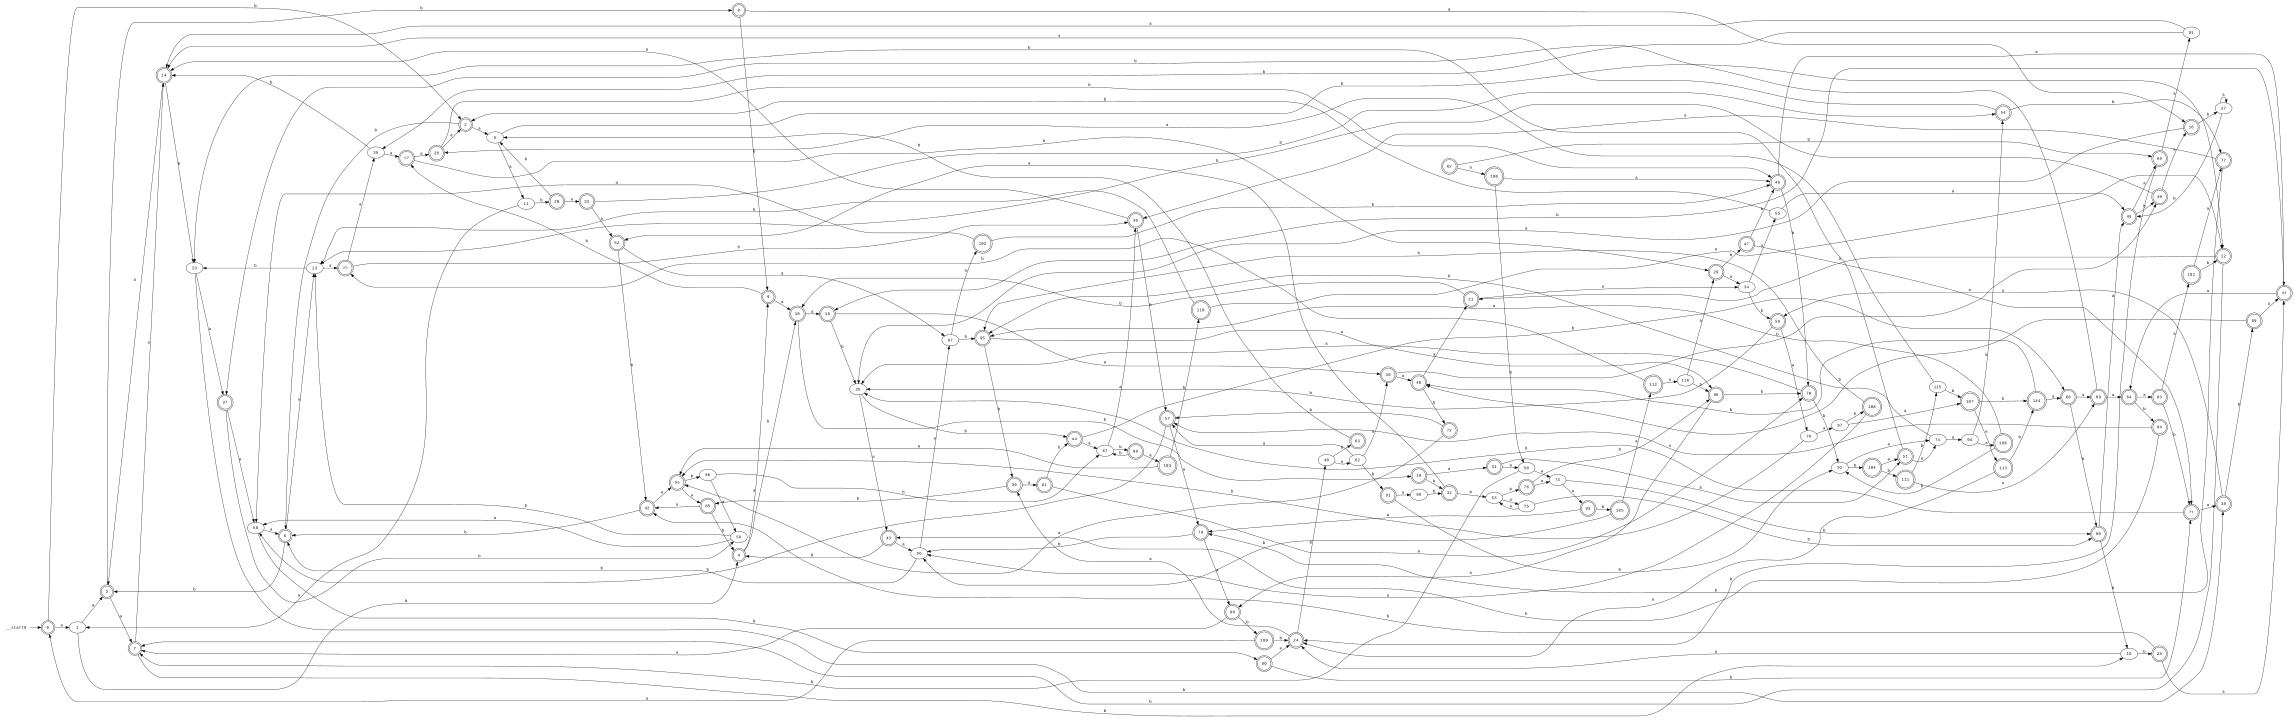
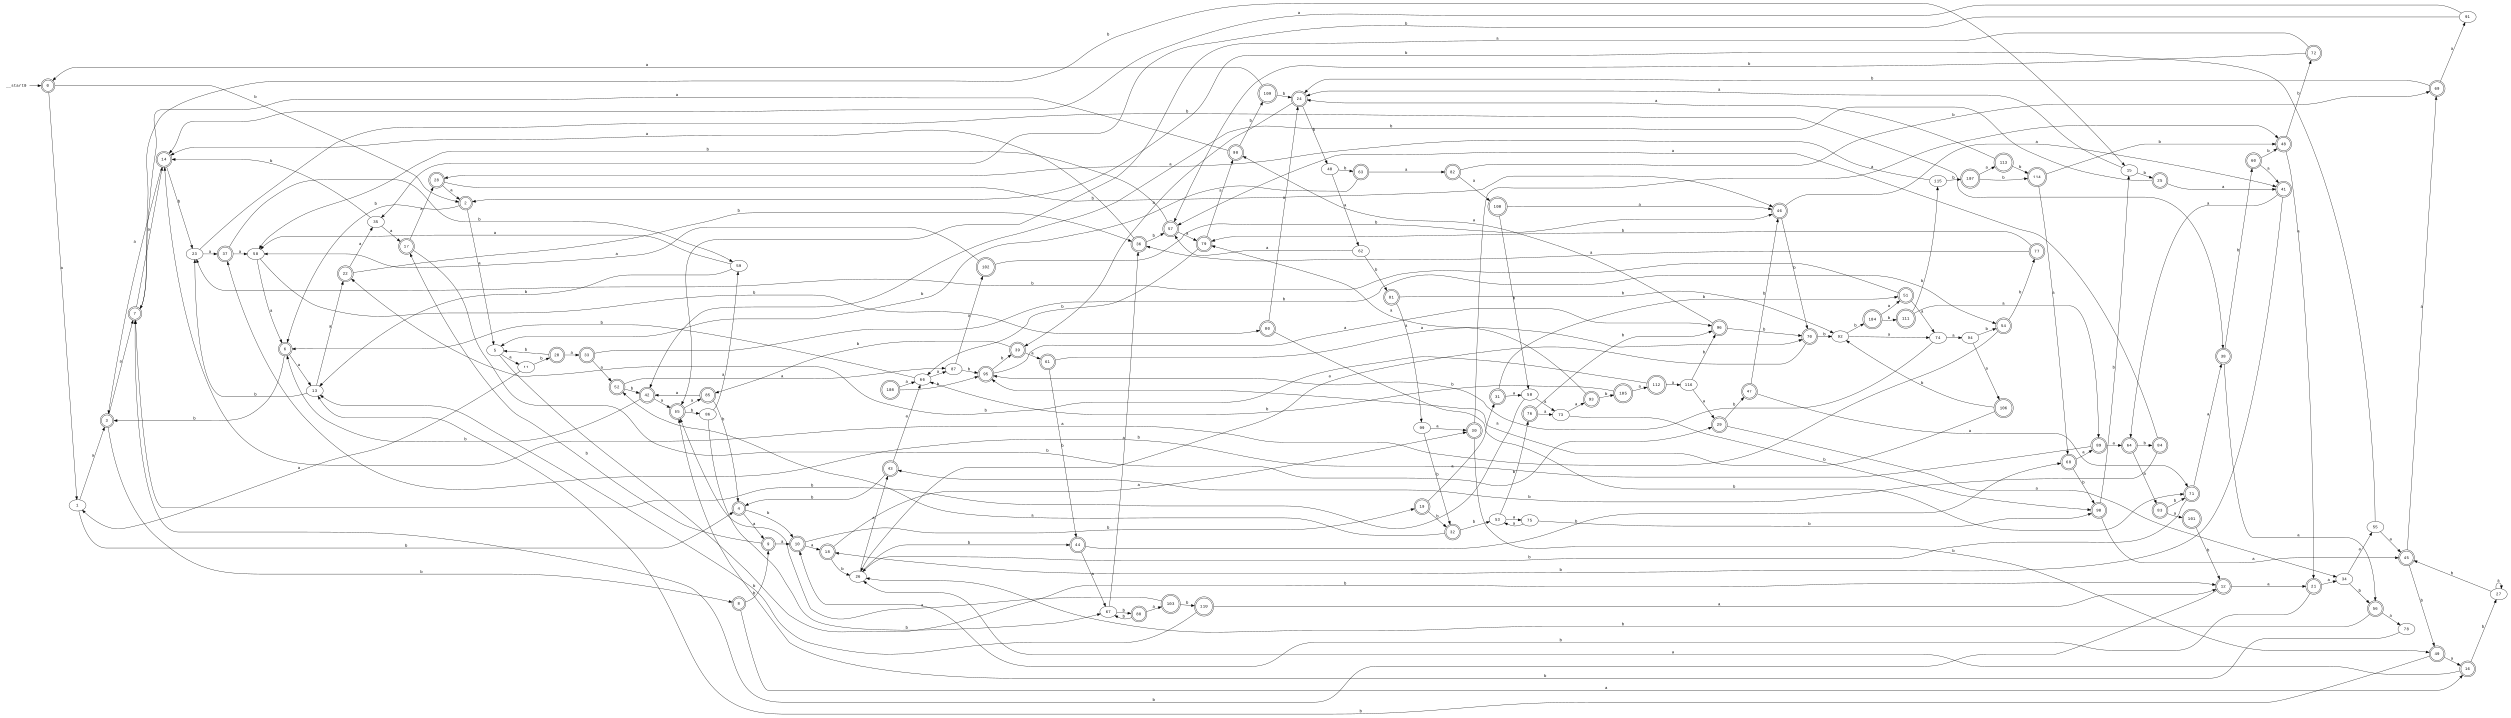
edge "63" -> "82": added, label "a"
edge "101" -> "77": removed, label "a"
node "144": label "144" -> "114"
edge "62" -> "30": now "99" -> "30"
node "97": removed
